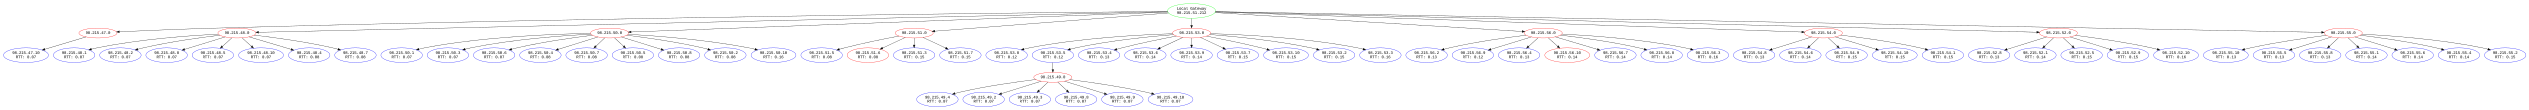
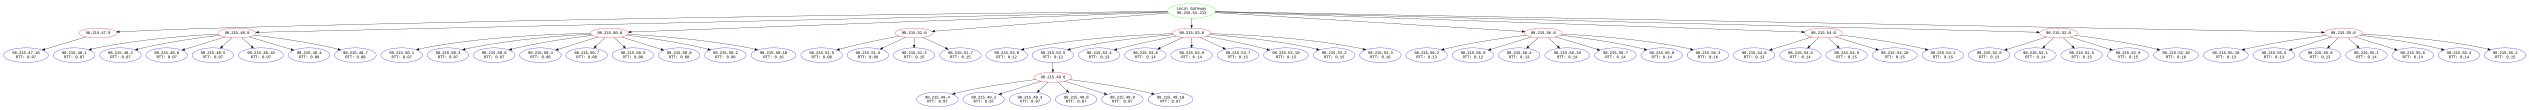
node "98.215.51.6 RTT: 0.08": color red -> blue
node "98.215.56.10 RTT: 0.14": color red -> blue
